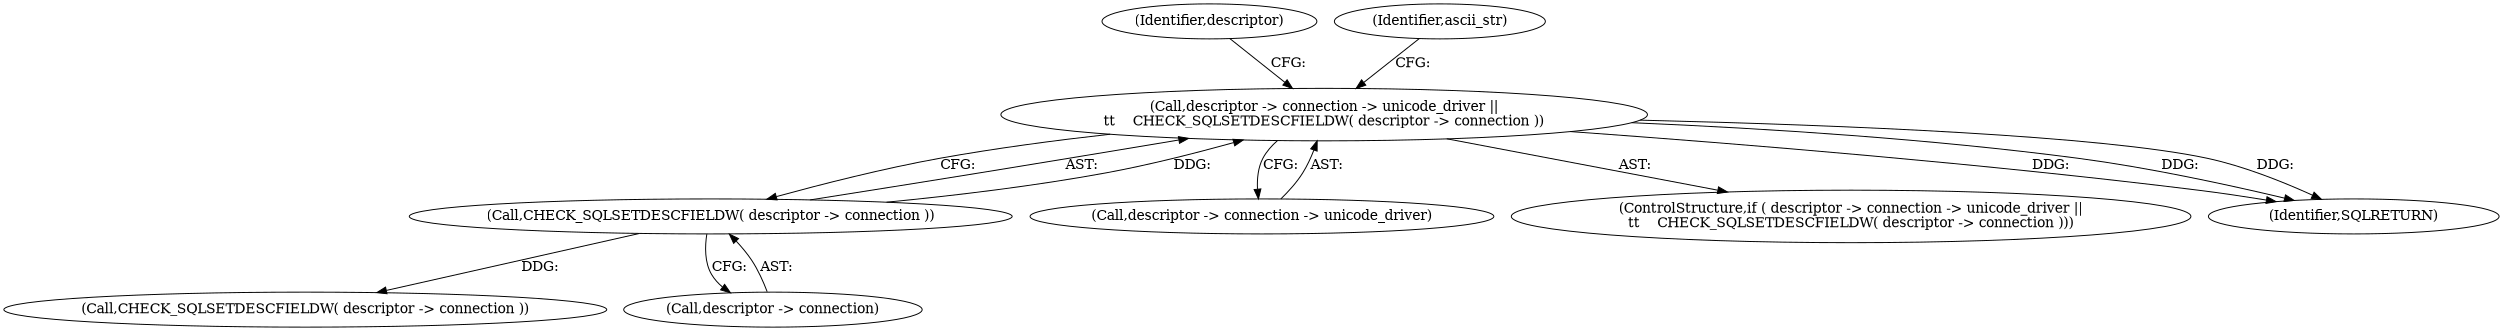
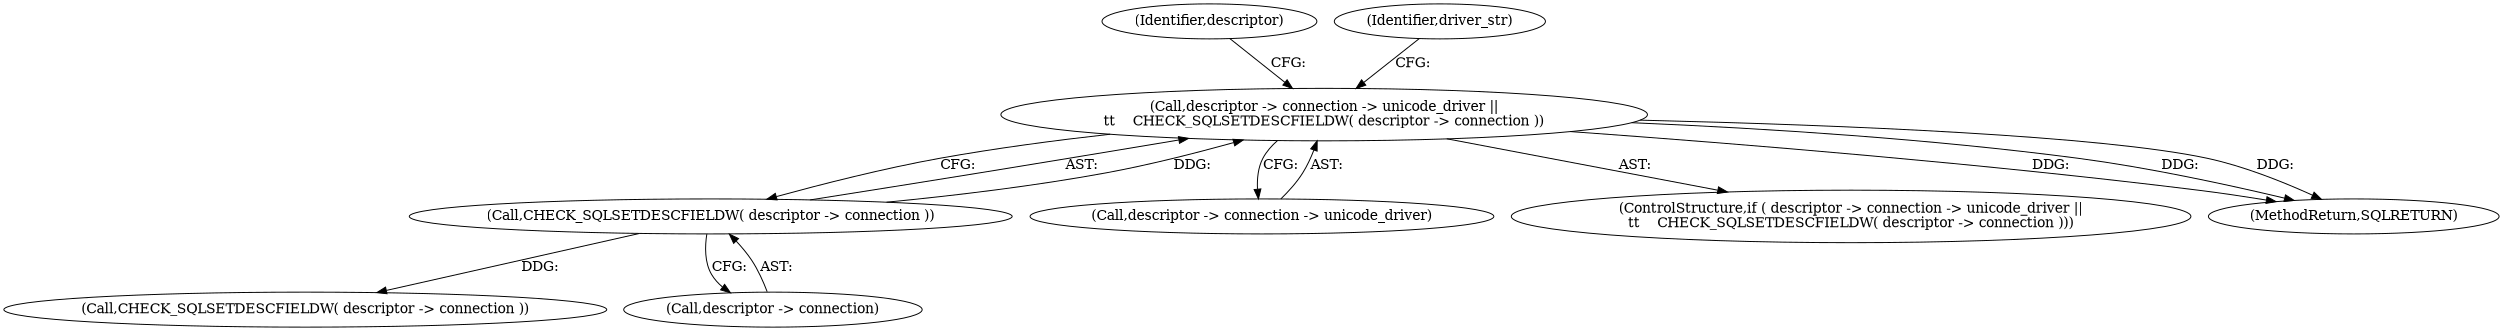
node "(Identifier,ascii_str)": label "(Identifier,ascii_str)" -> "(Identifier,driver_str)"
node "(Identifier,SQLRETURN)": label "(Identifier,SQLRETURN)" -> "(MethodReturn,SQLRETURN)"
